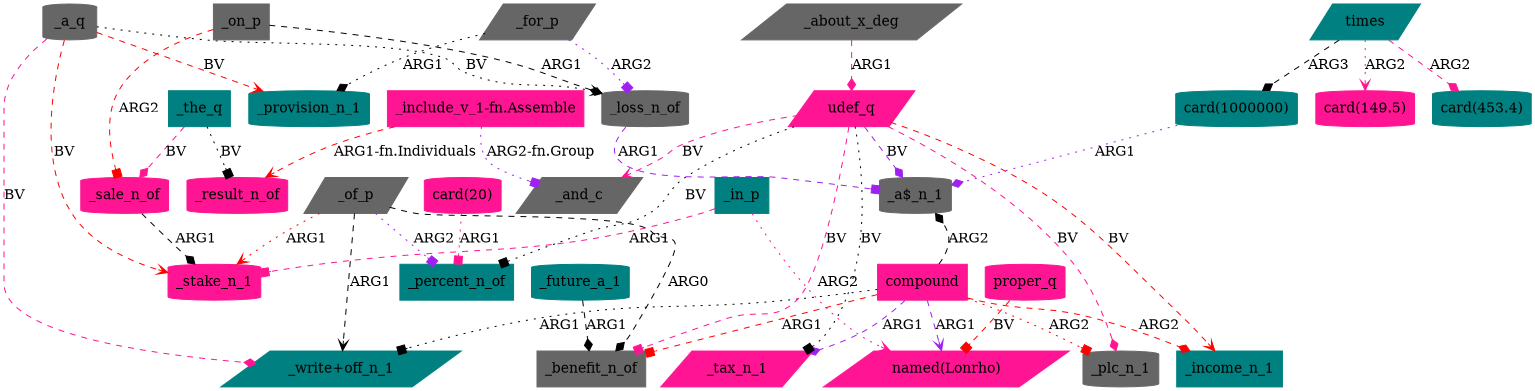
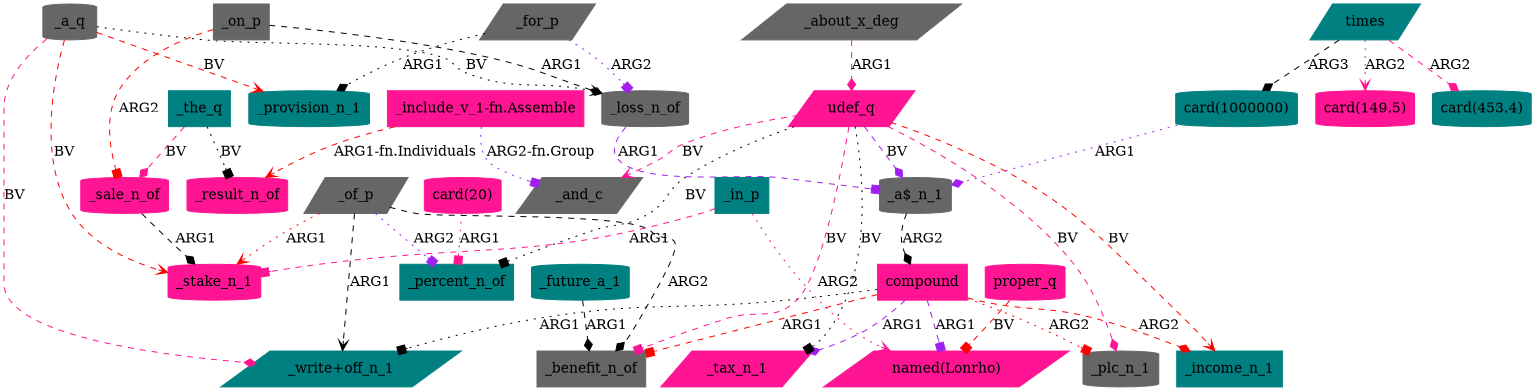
edge "compound" -> "_a$_n_1": reversed
edge "_of_p" -> "_benefit_n_of": label "ARG0" -> "ARG2"
edge "compound" -> "named(Lonrho)": arrowhead vee -> box
